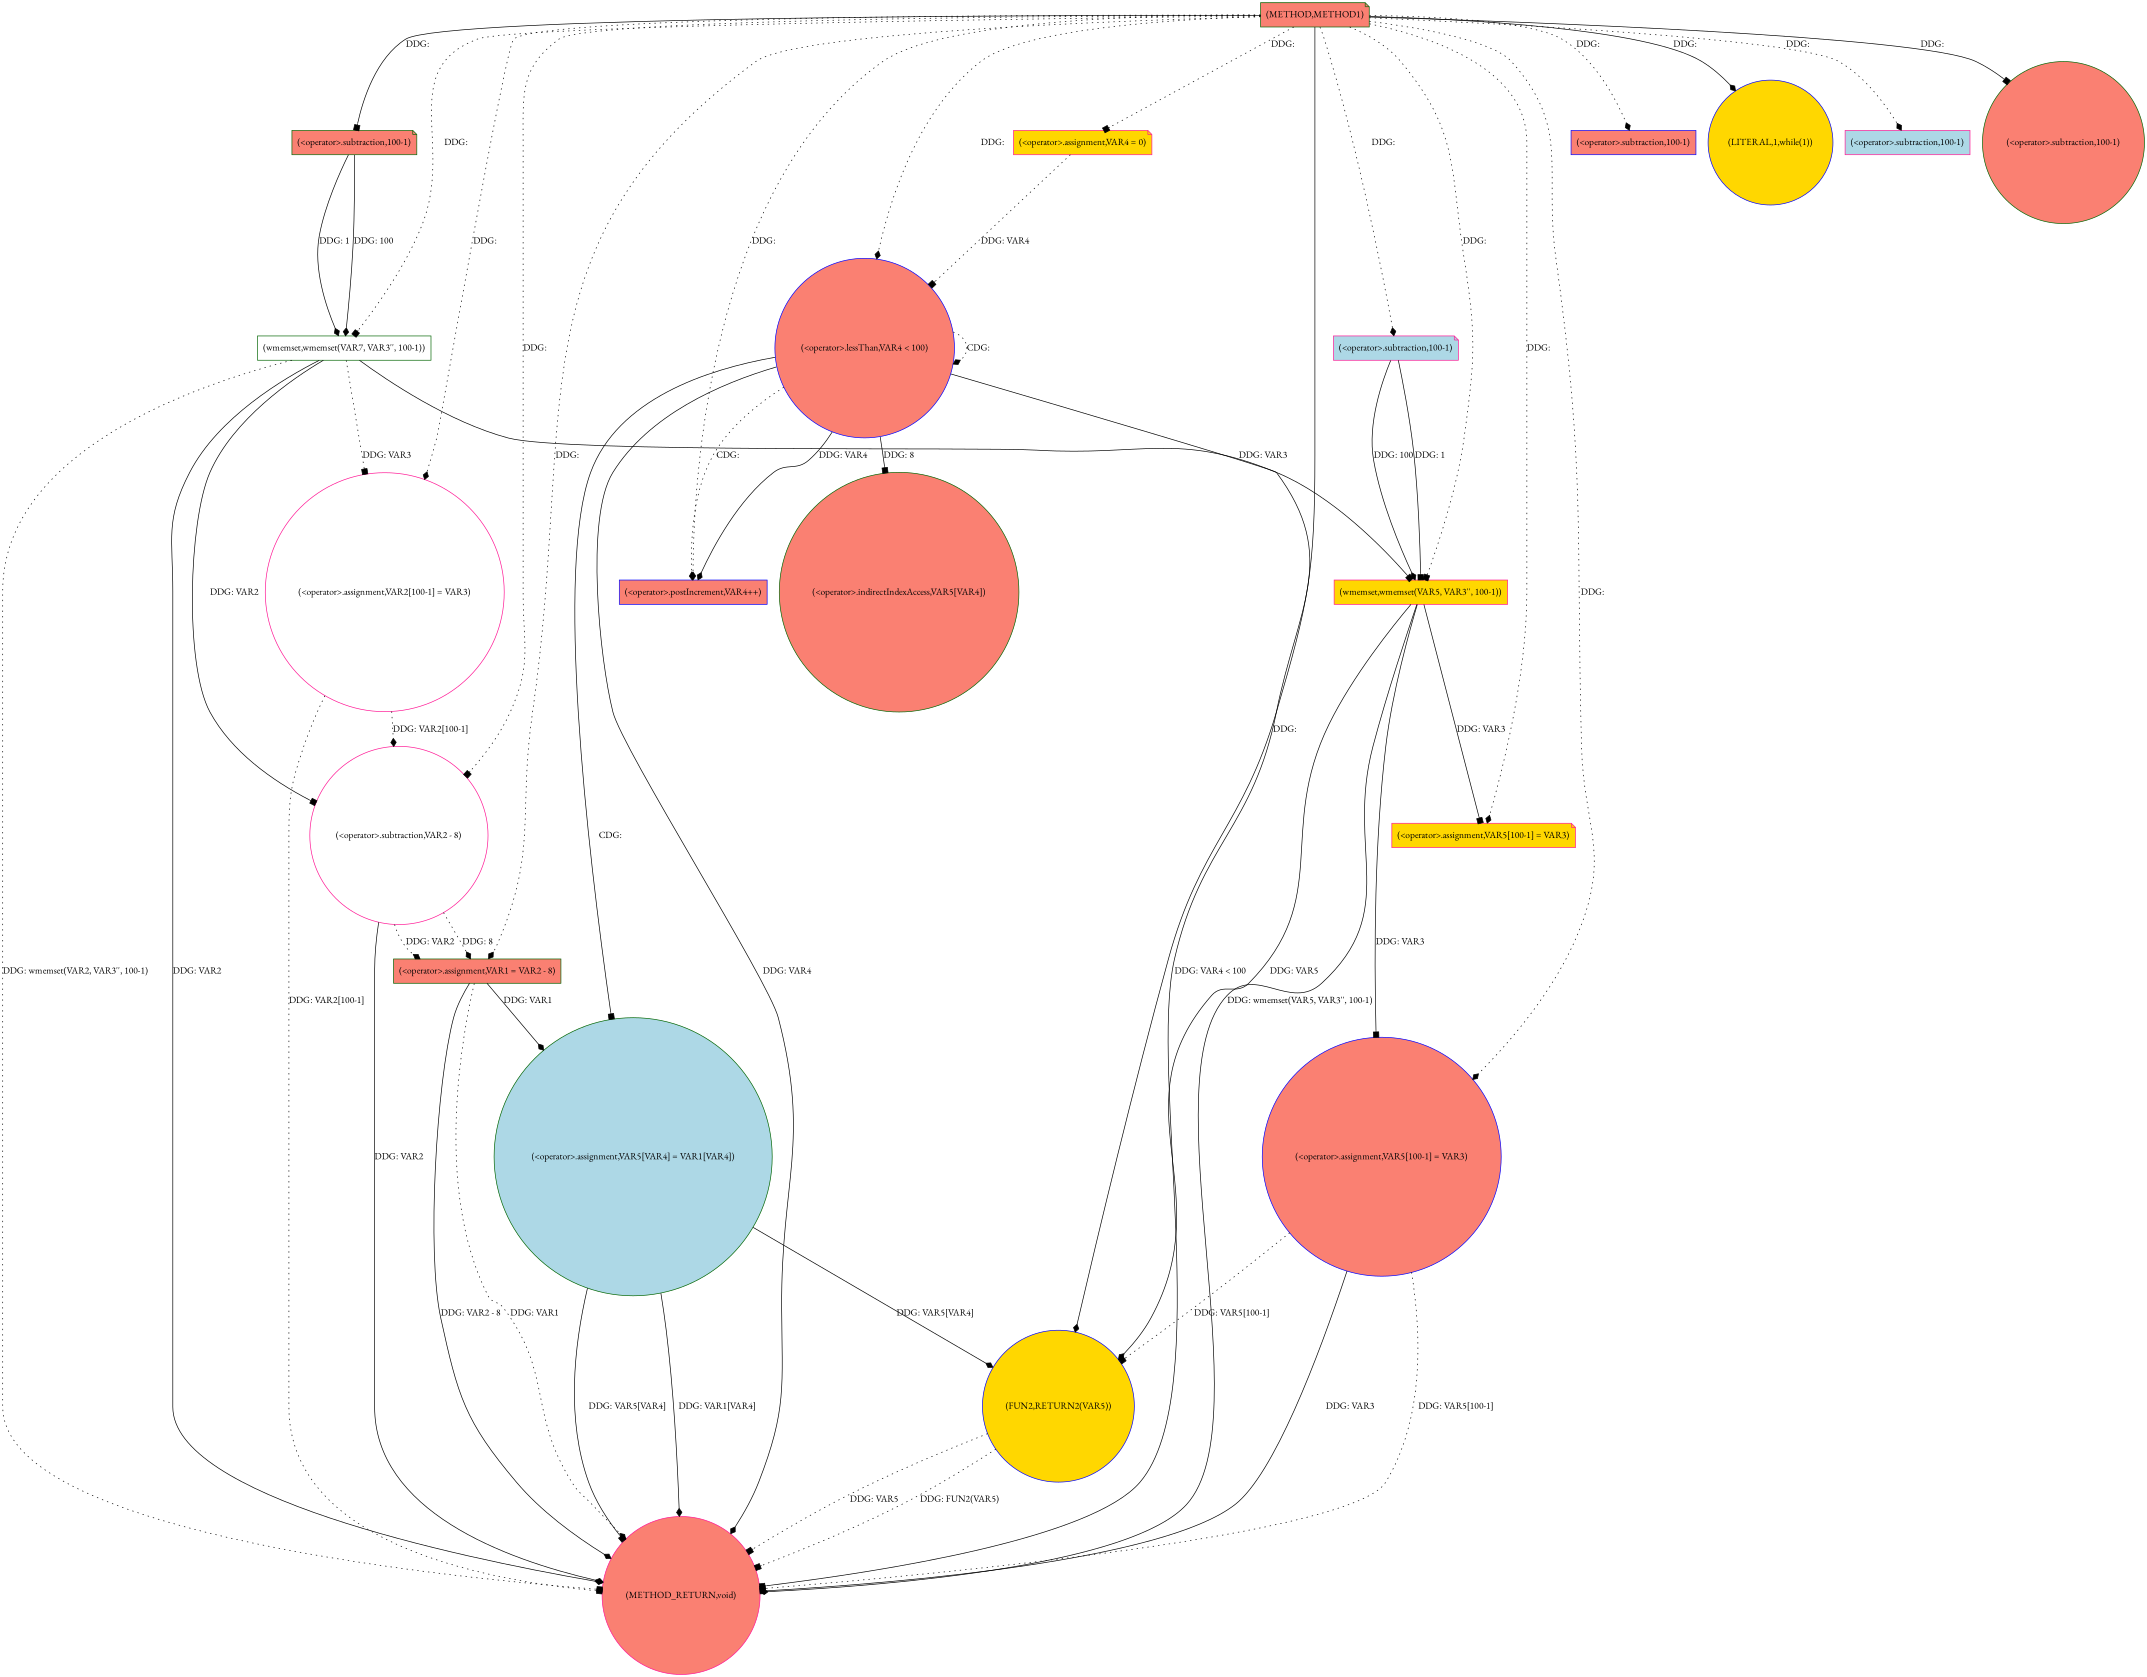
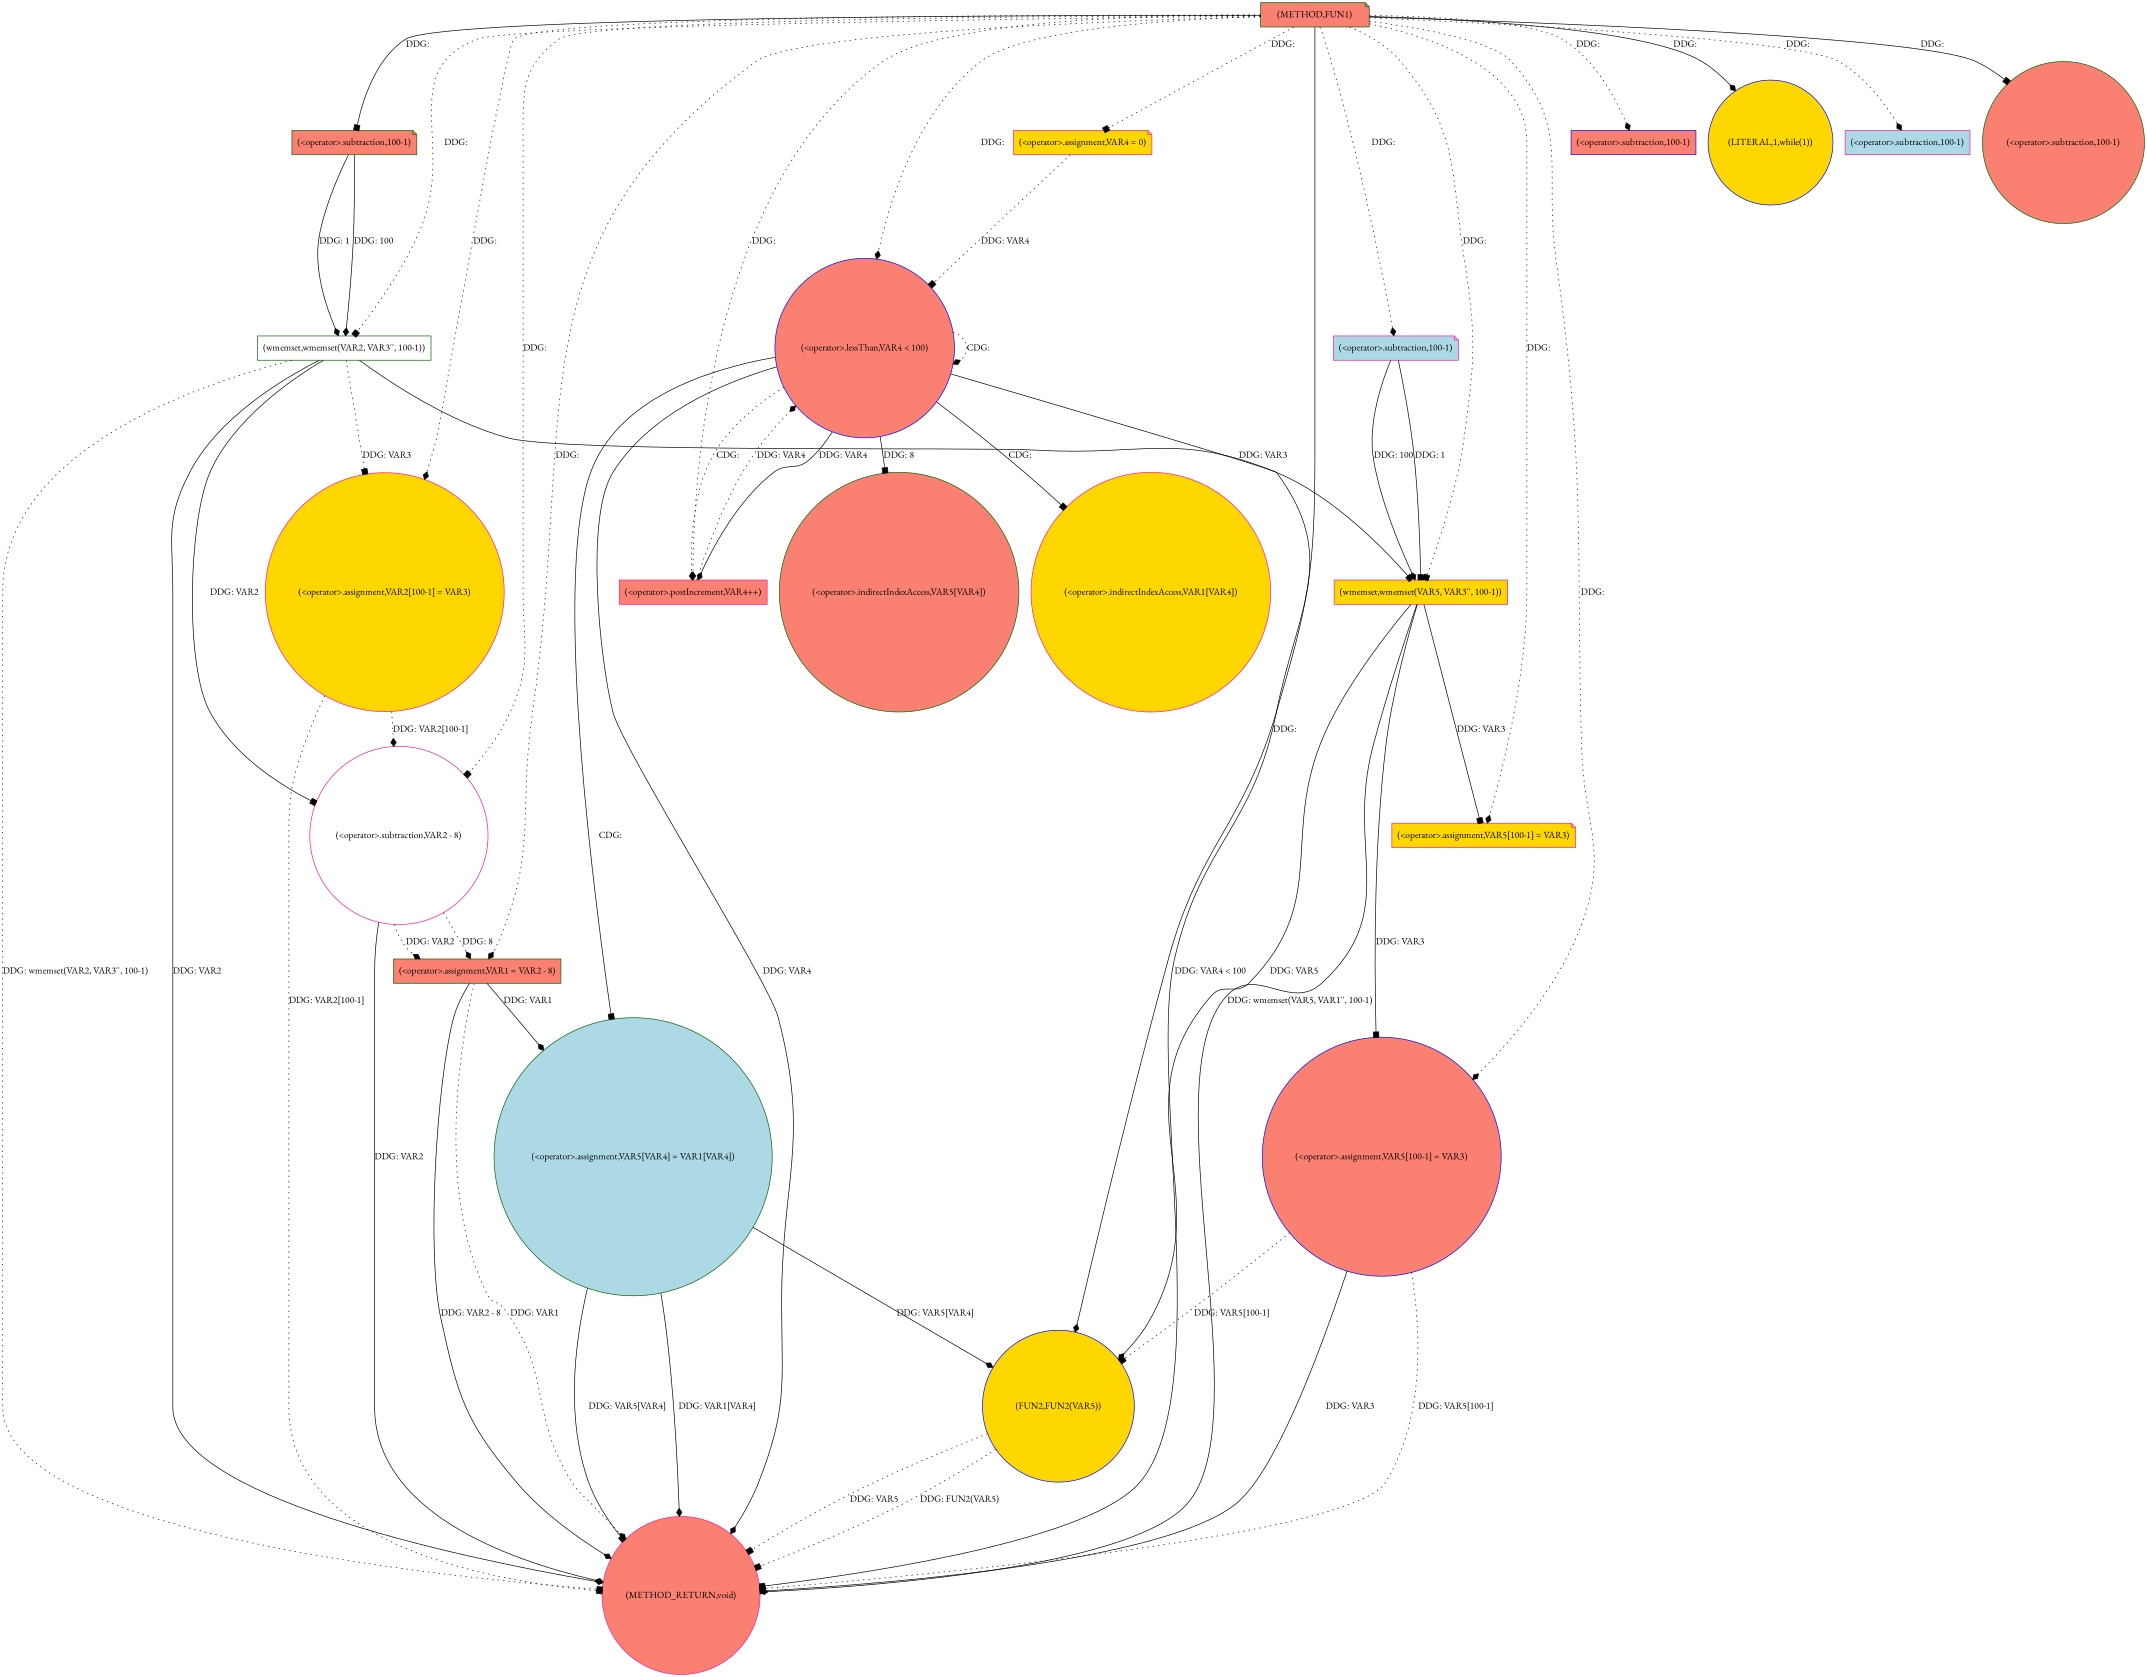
node "(METHOD,METHOD1)": label "(METHOD,METHOD1)" -> "(METHOD,FUN1)"
node "(wmemset,wmemset(VAR7, VAR3'', 100-1))": label "(wmemset,wmemset(VAR7, VAR3'', 100-1))" -> "(wmemset,wmemset(VAR2, VAR3'', 100-1))"
edge "(<operator>.postIncrement,VAR4++)" -> "(<operator>.lessThan,VAR4 < 100)": added, label "DDG: VAR4"
node "(<operator>.assignment,VAR2[100-1] = VAR3)": fillcolor white -> gold
node "(<operator>.postIncrement,VAR4++)": color blue -> deeppink
node "(<operator>.indirectIndexAccess,VAR1[VAR4])": added
edge "(wmemset,wmemset(VAR5, VAR3'', 100-1))" -> "(METHOD_RETURN,void)": label "DDG: wmemset(VAR5, VAR3'', 100-1)" -> "DDG: wmemset(VAR5, VAR1'', 100-1)"
node "(FUN2,RETURN2(VAR5))": label "(FUN2,RETURN2(VAR5))" -> "(FUN2,FUN2(VAR5))"
